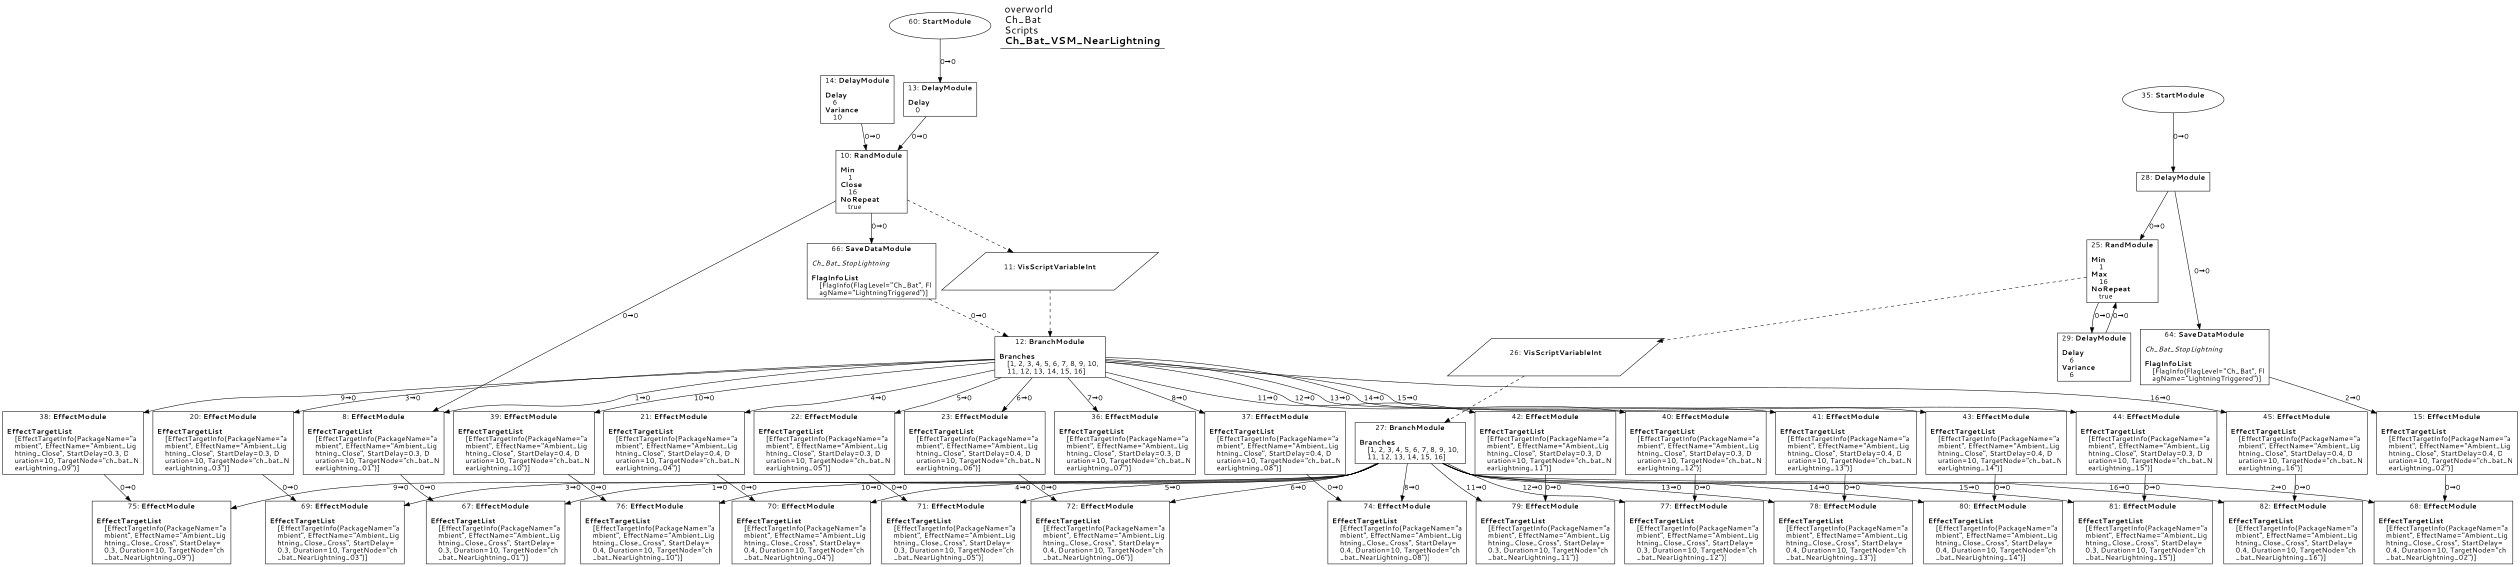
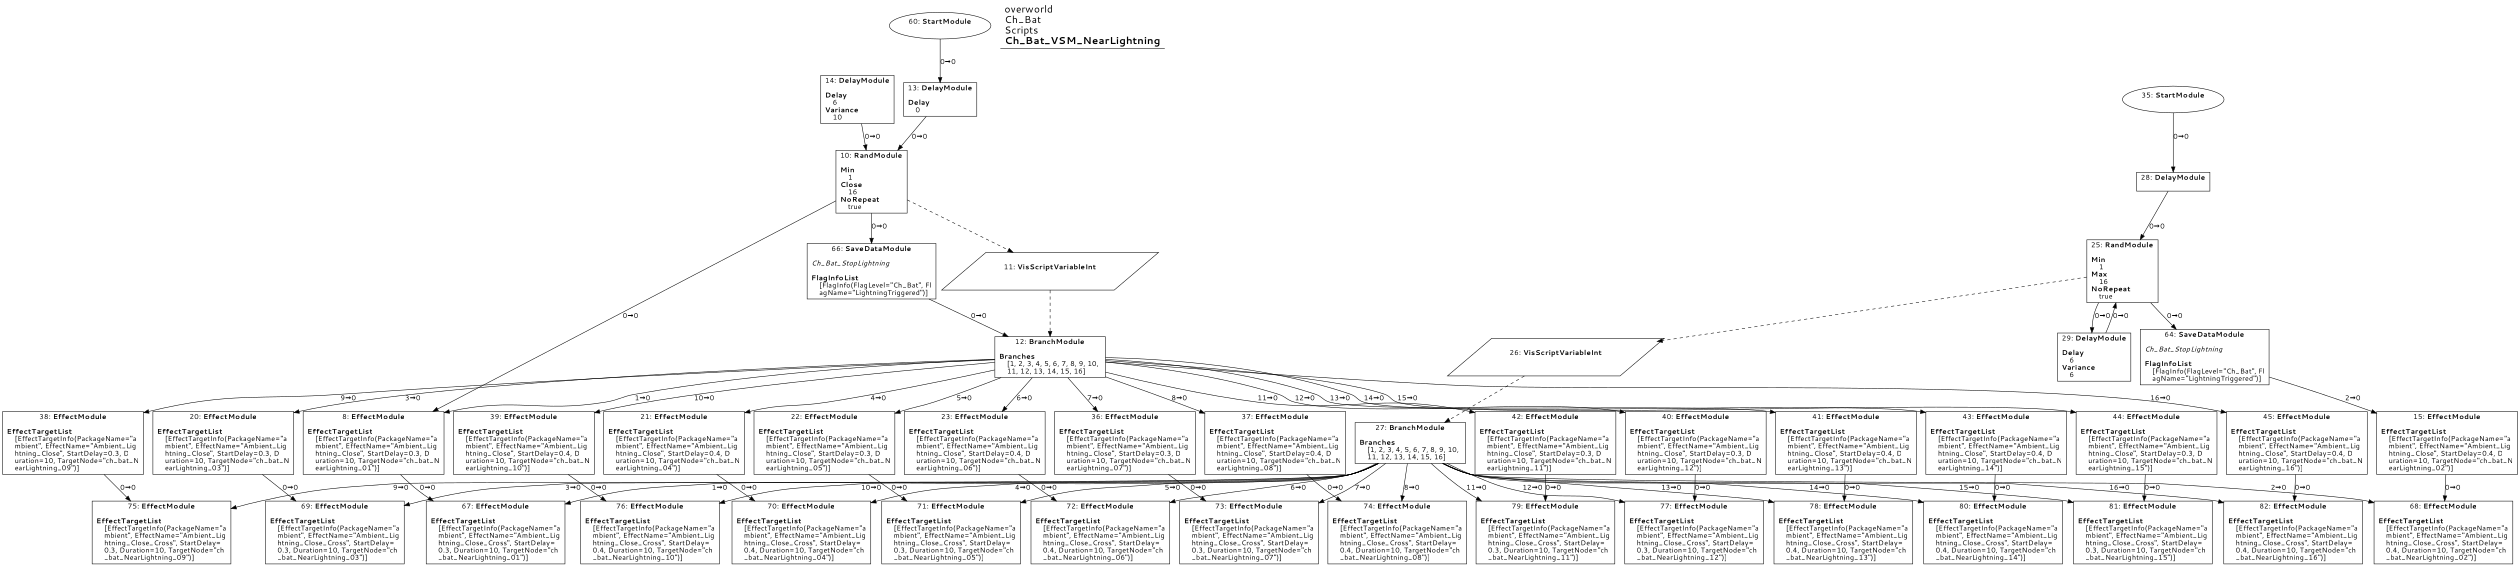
edge "28:" -> "64:": now "25:" -> "64:"
edge "66:" -> "12:": style dashed -> solid
node "73:": added
